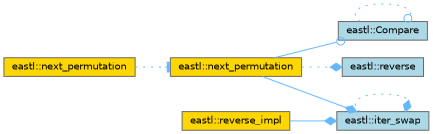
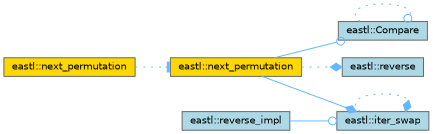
node "eastl::reverse_impl": fillcolor gold -> lightblue
edge "eastl::reverse_impl" -> "eastl::iter_swap": arrowhead diamond -> odot
